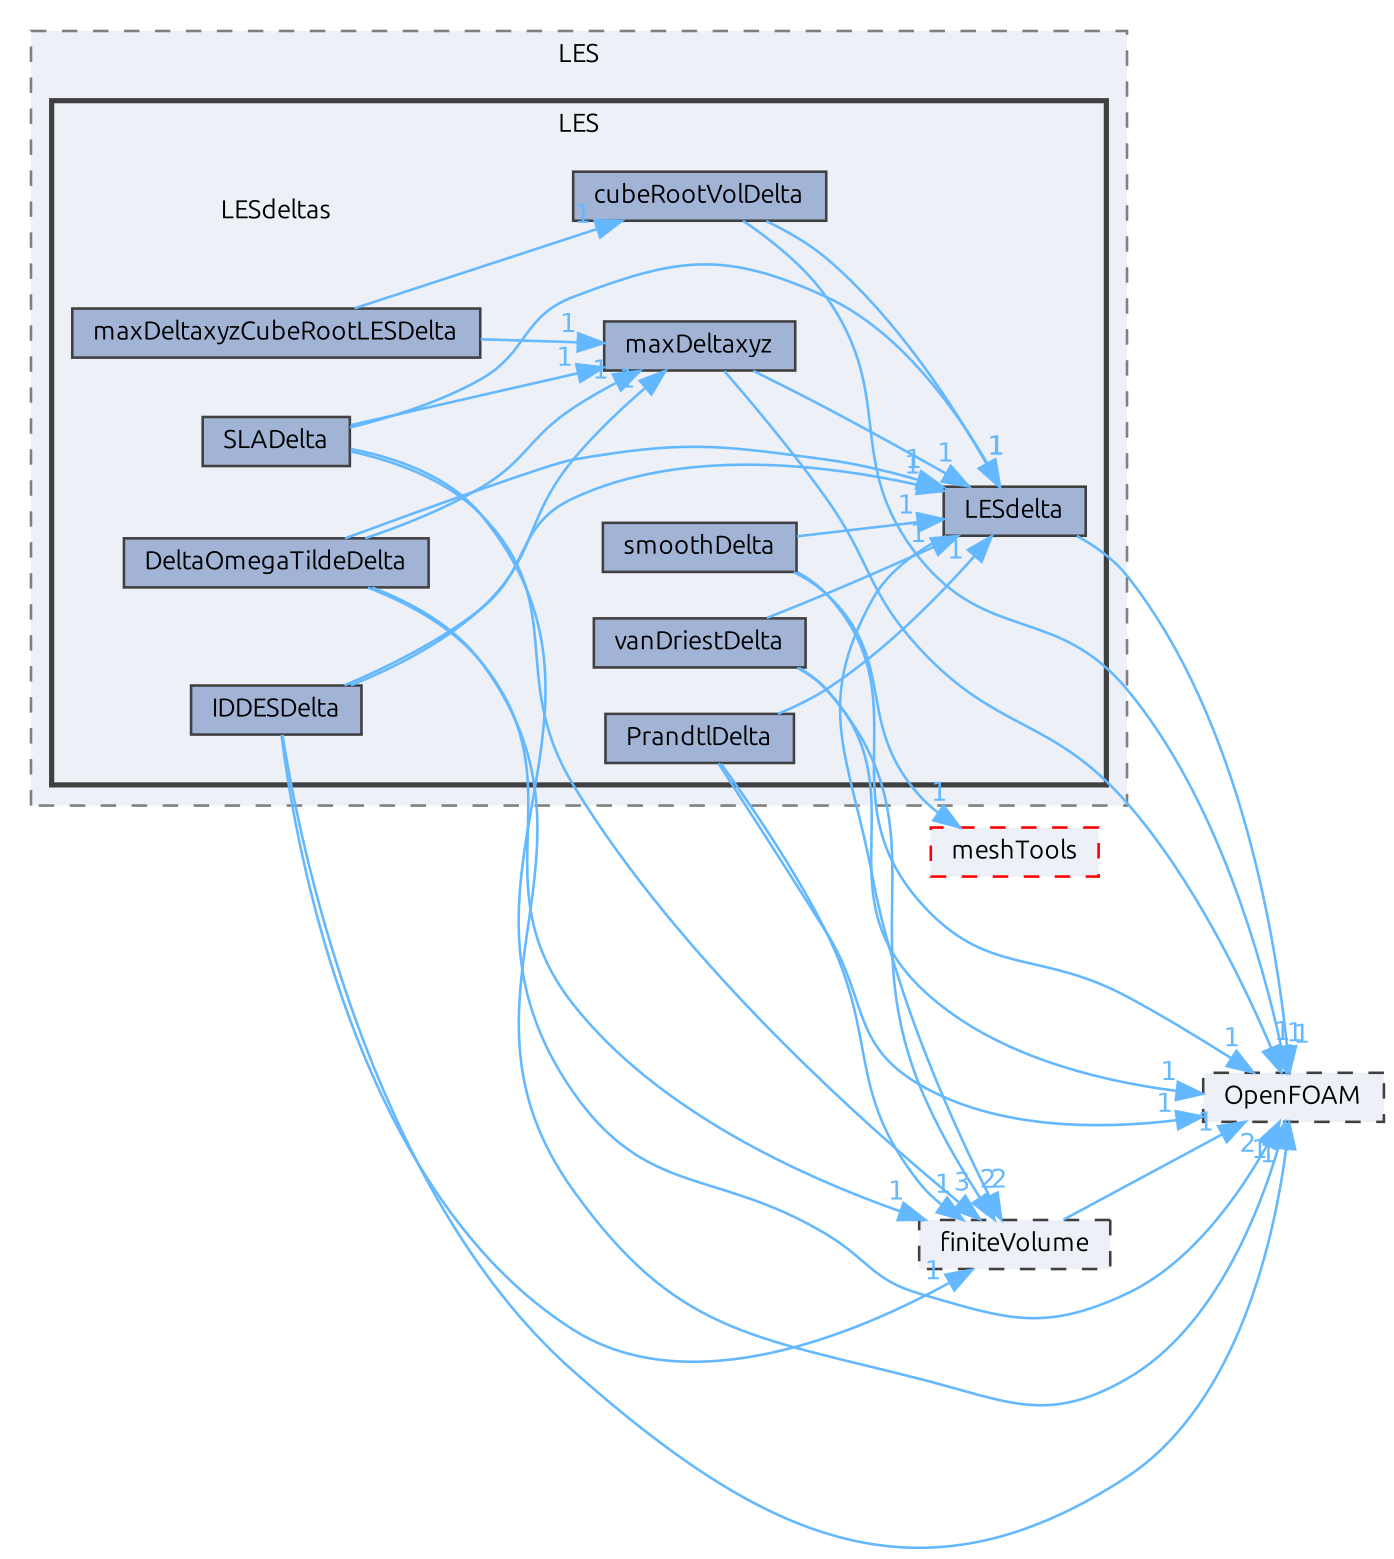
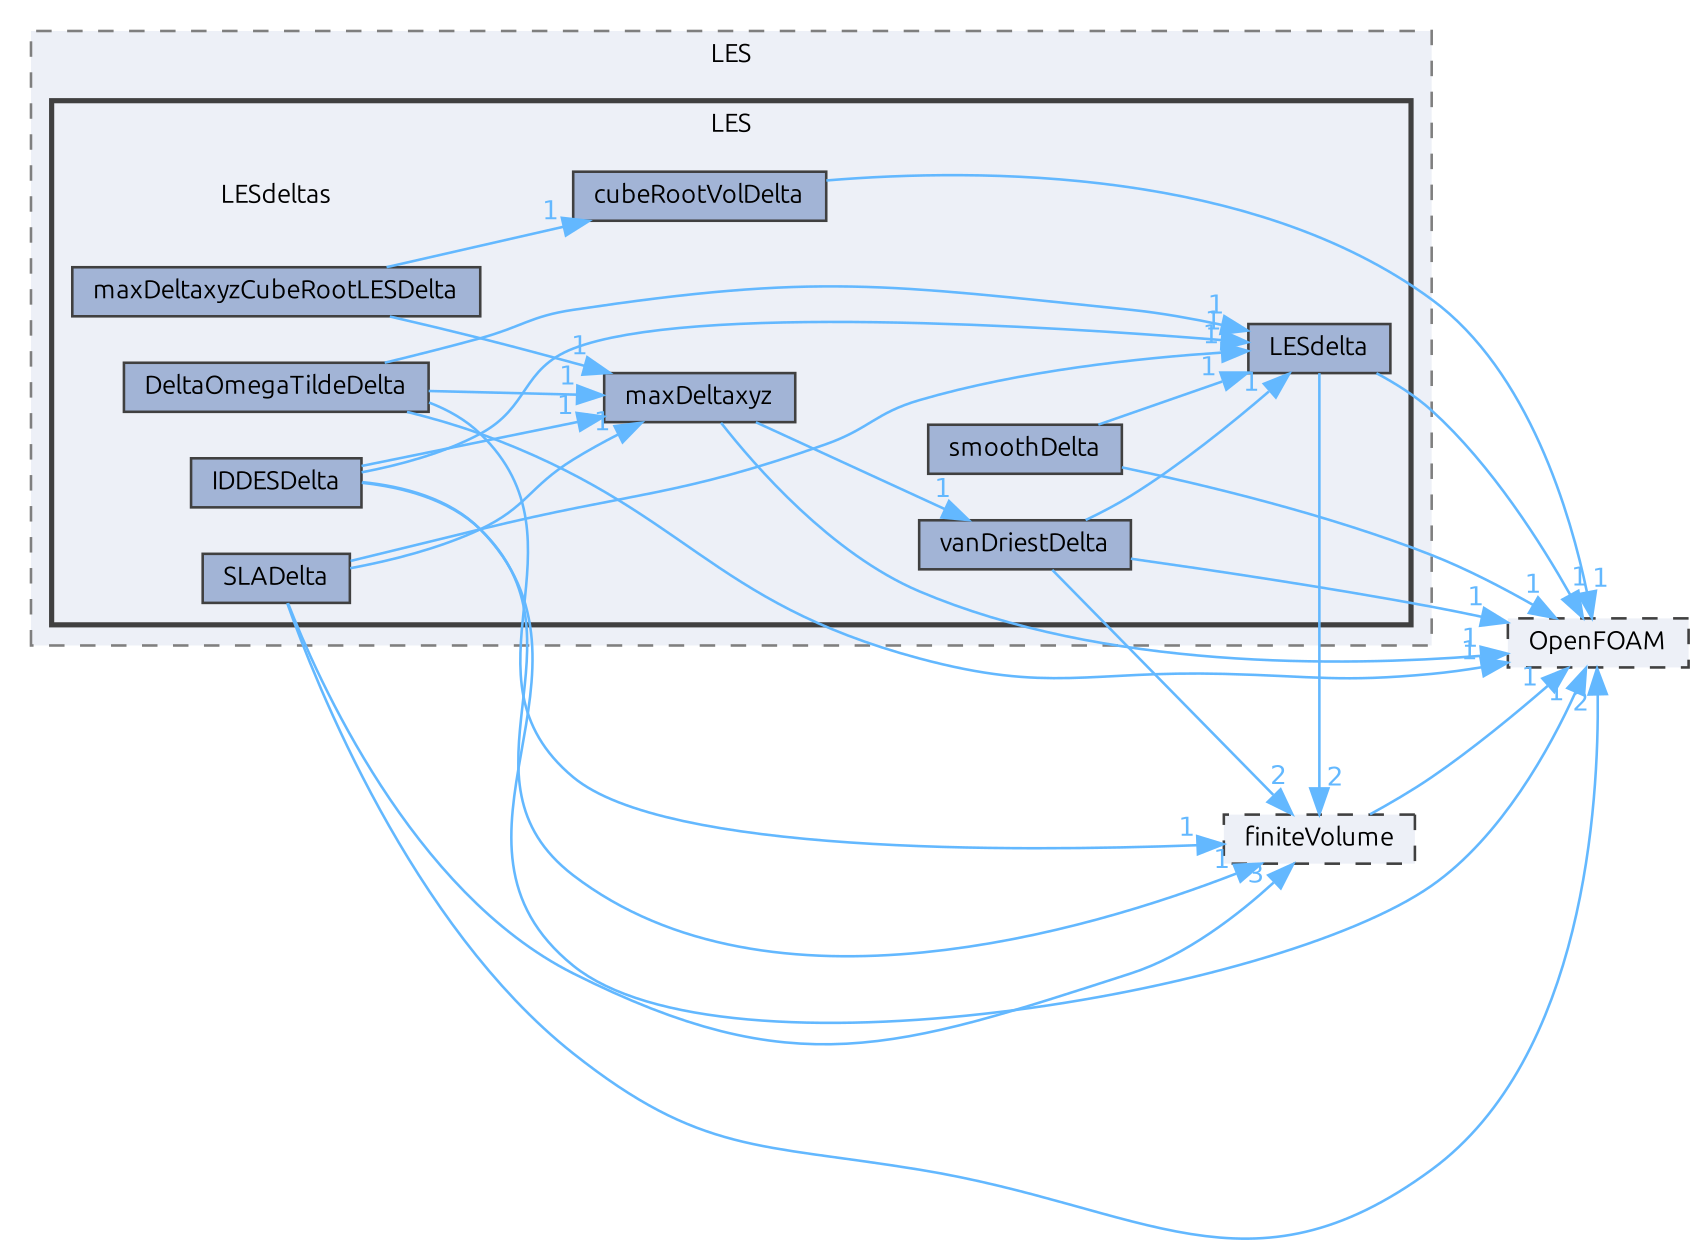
edge "cubeRootVolDelta" -> "LESdelta": removed
edge "maxDeltaxyz" -> "LESdelta": now "maxDeltaxyz" -> "vanDriestDelta"
node "PrandtlDelta": removed
node "meshTools": removed
